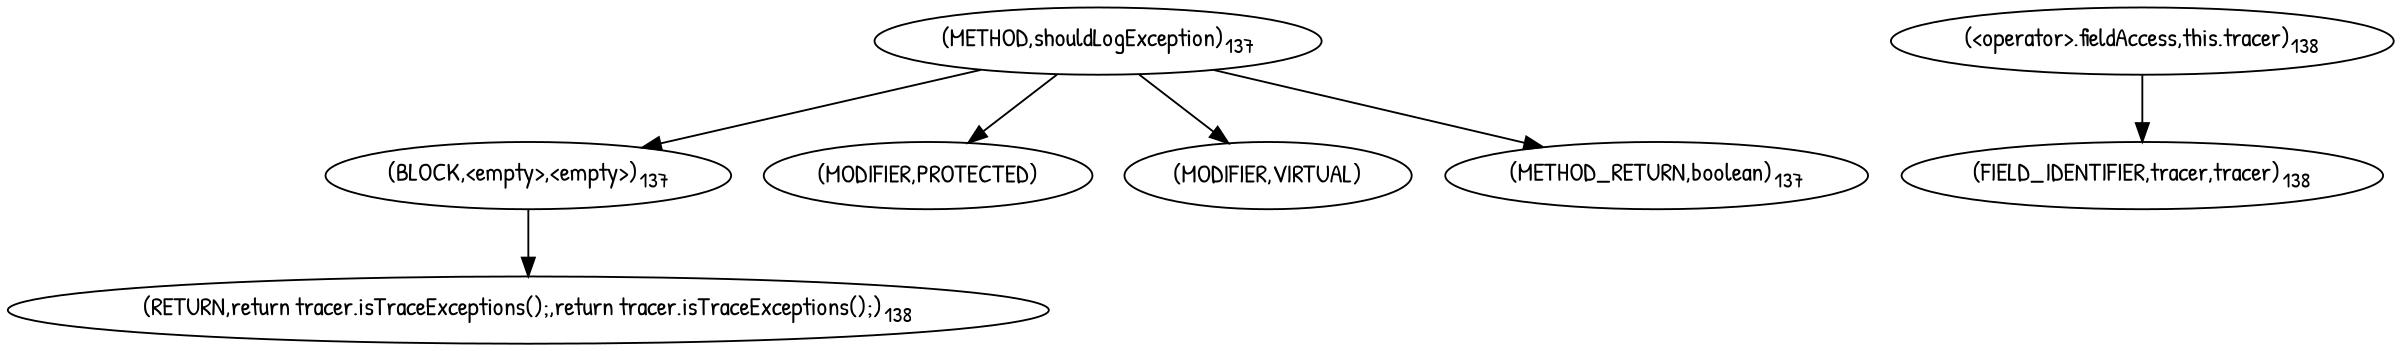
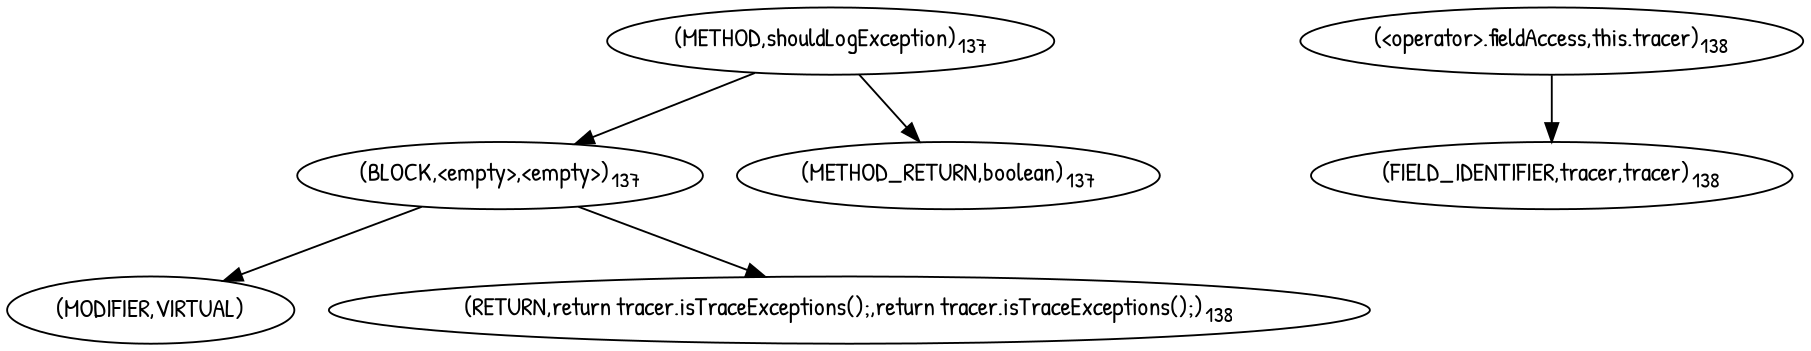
edge "(METHOD,shouldLogException)" -> "(MODIFIER,VIRTUAL)": now "(BLOCK,<empty>,<empty>)" -> "(MODIFIER,VIRTUAL)"
node "(MODIFIER,PROTECTED)": removed
